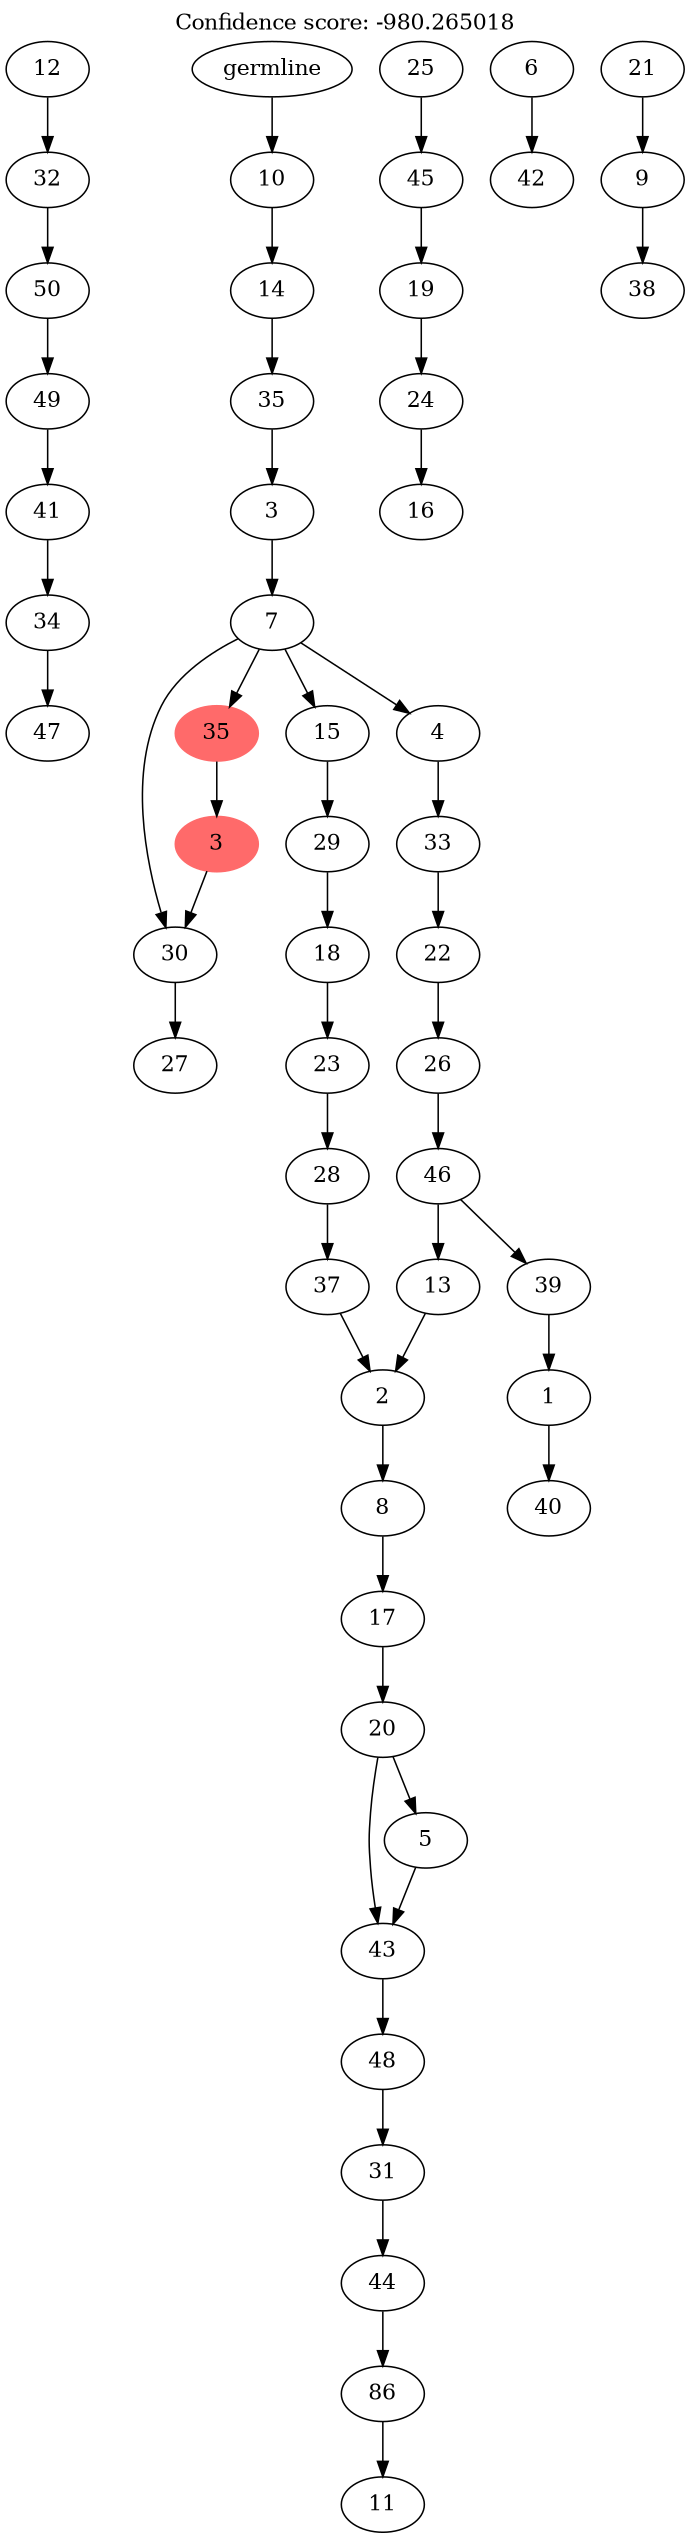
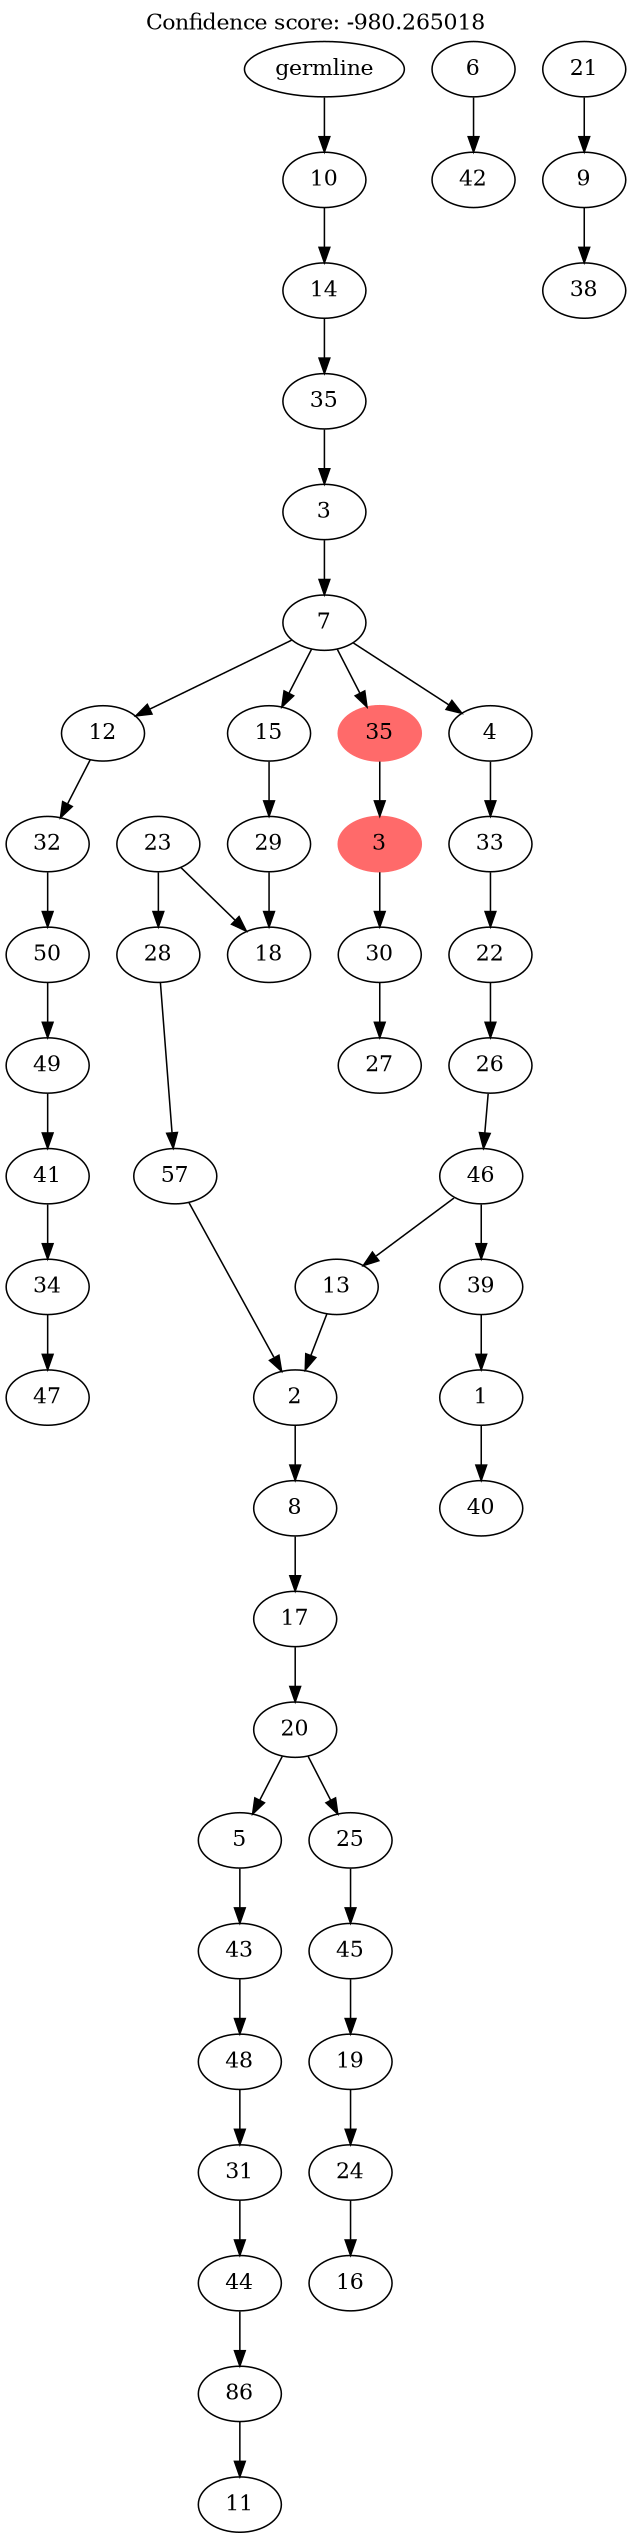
edge "7" -> "30": now "7" -> "12"
edge "18" -> "23": reversed
node "37": label "37" -> "57"
edge "20" -> "43": now "20" -> "25"
